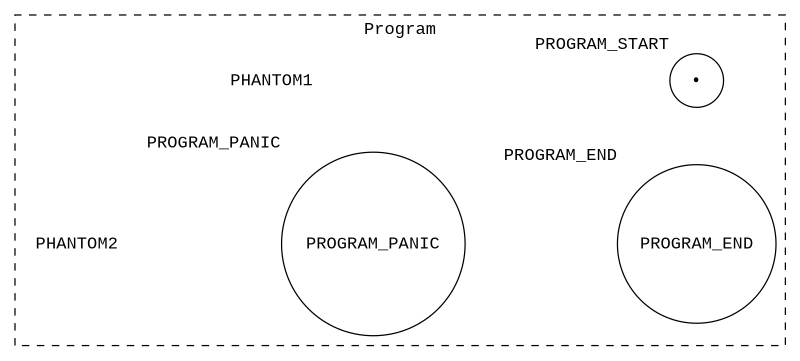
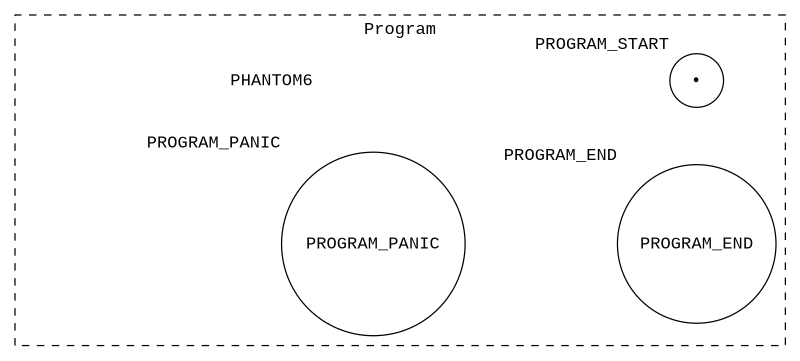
node "PHANTOM1": label "PHANTOM1" -> "PHANTOM6"
node "PHANTOM2": removed
